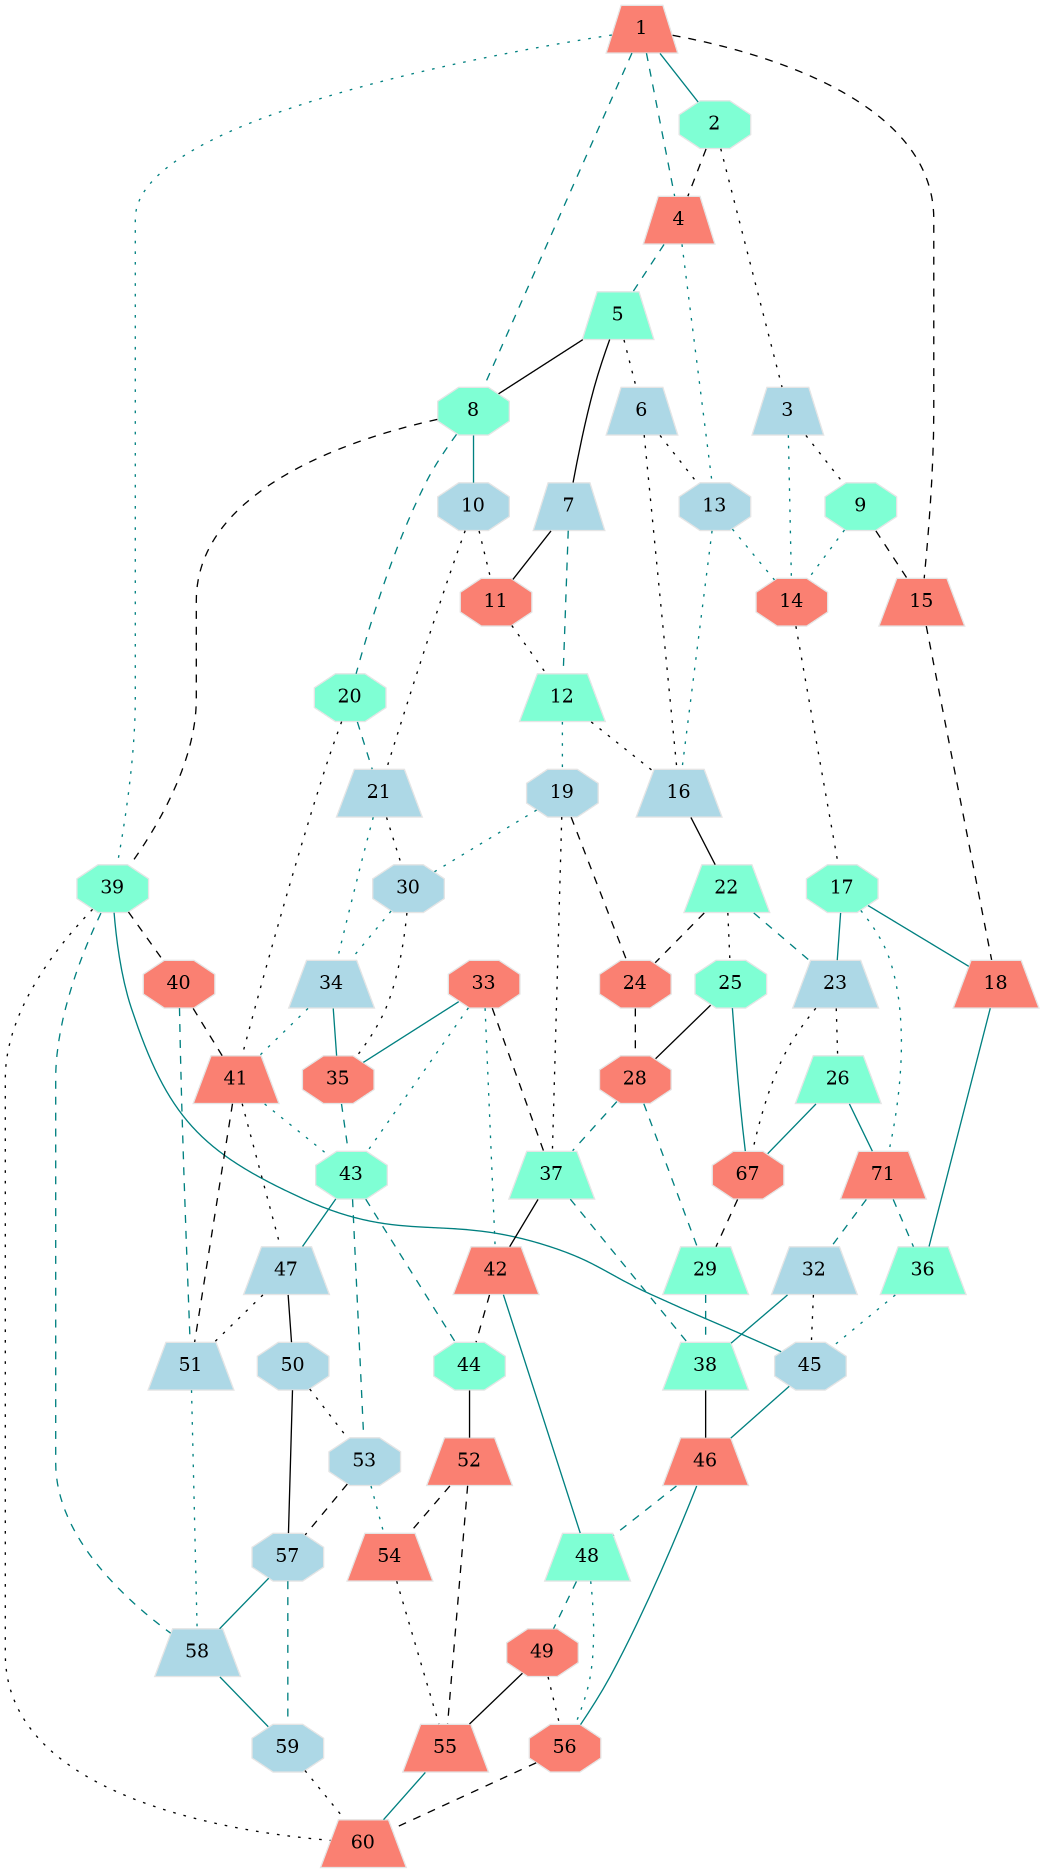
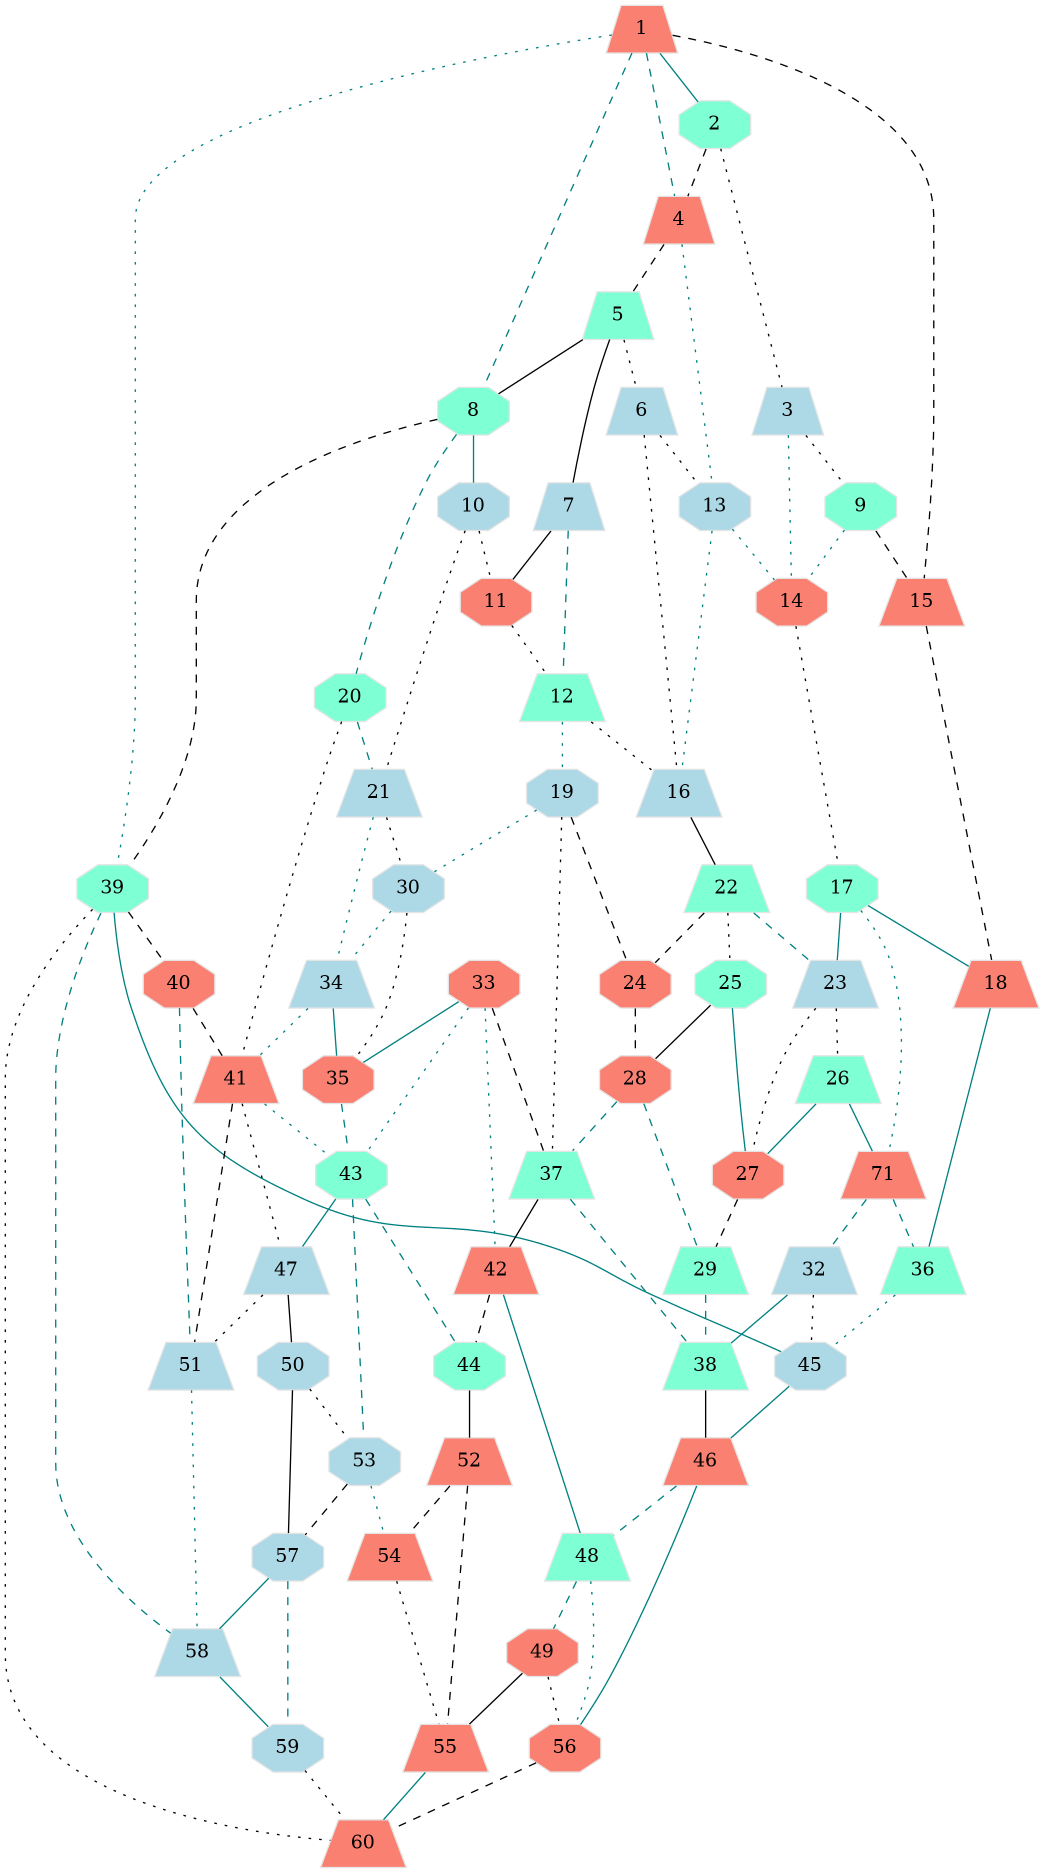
edge "4" -- "5": color teal -> black
node "67": label "67" -> "27"
